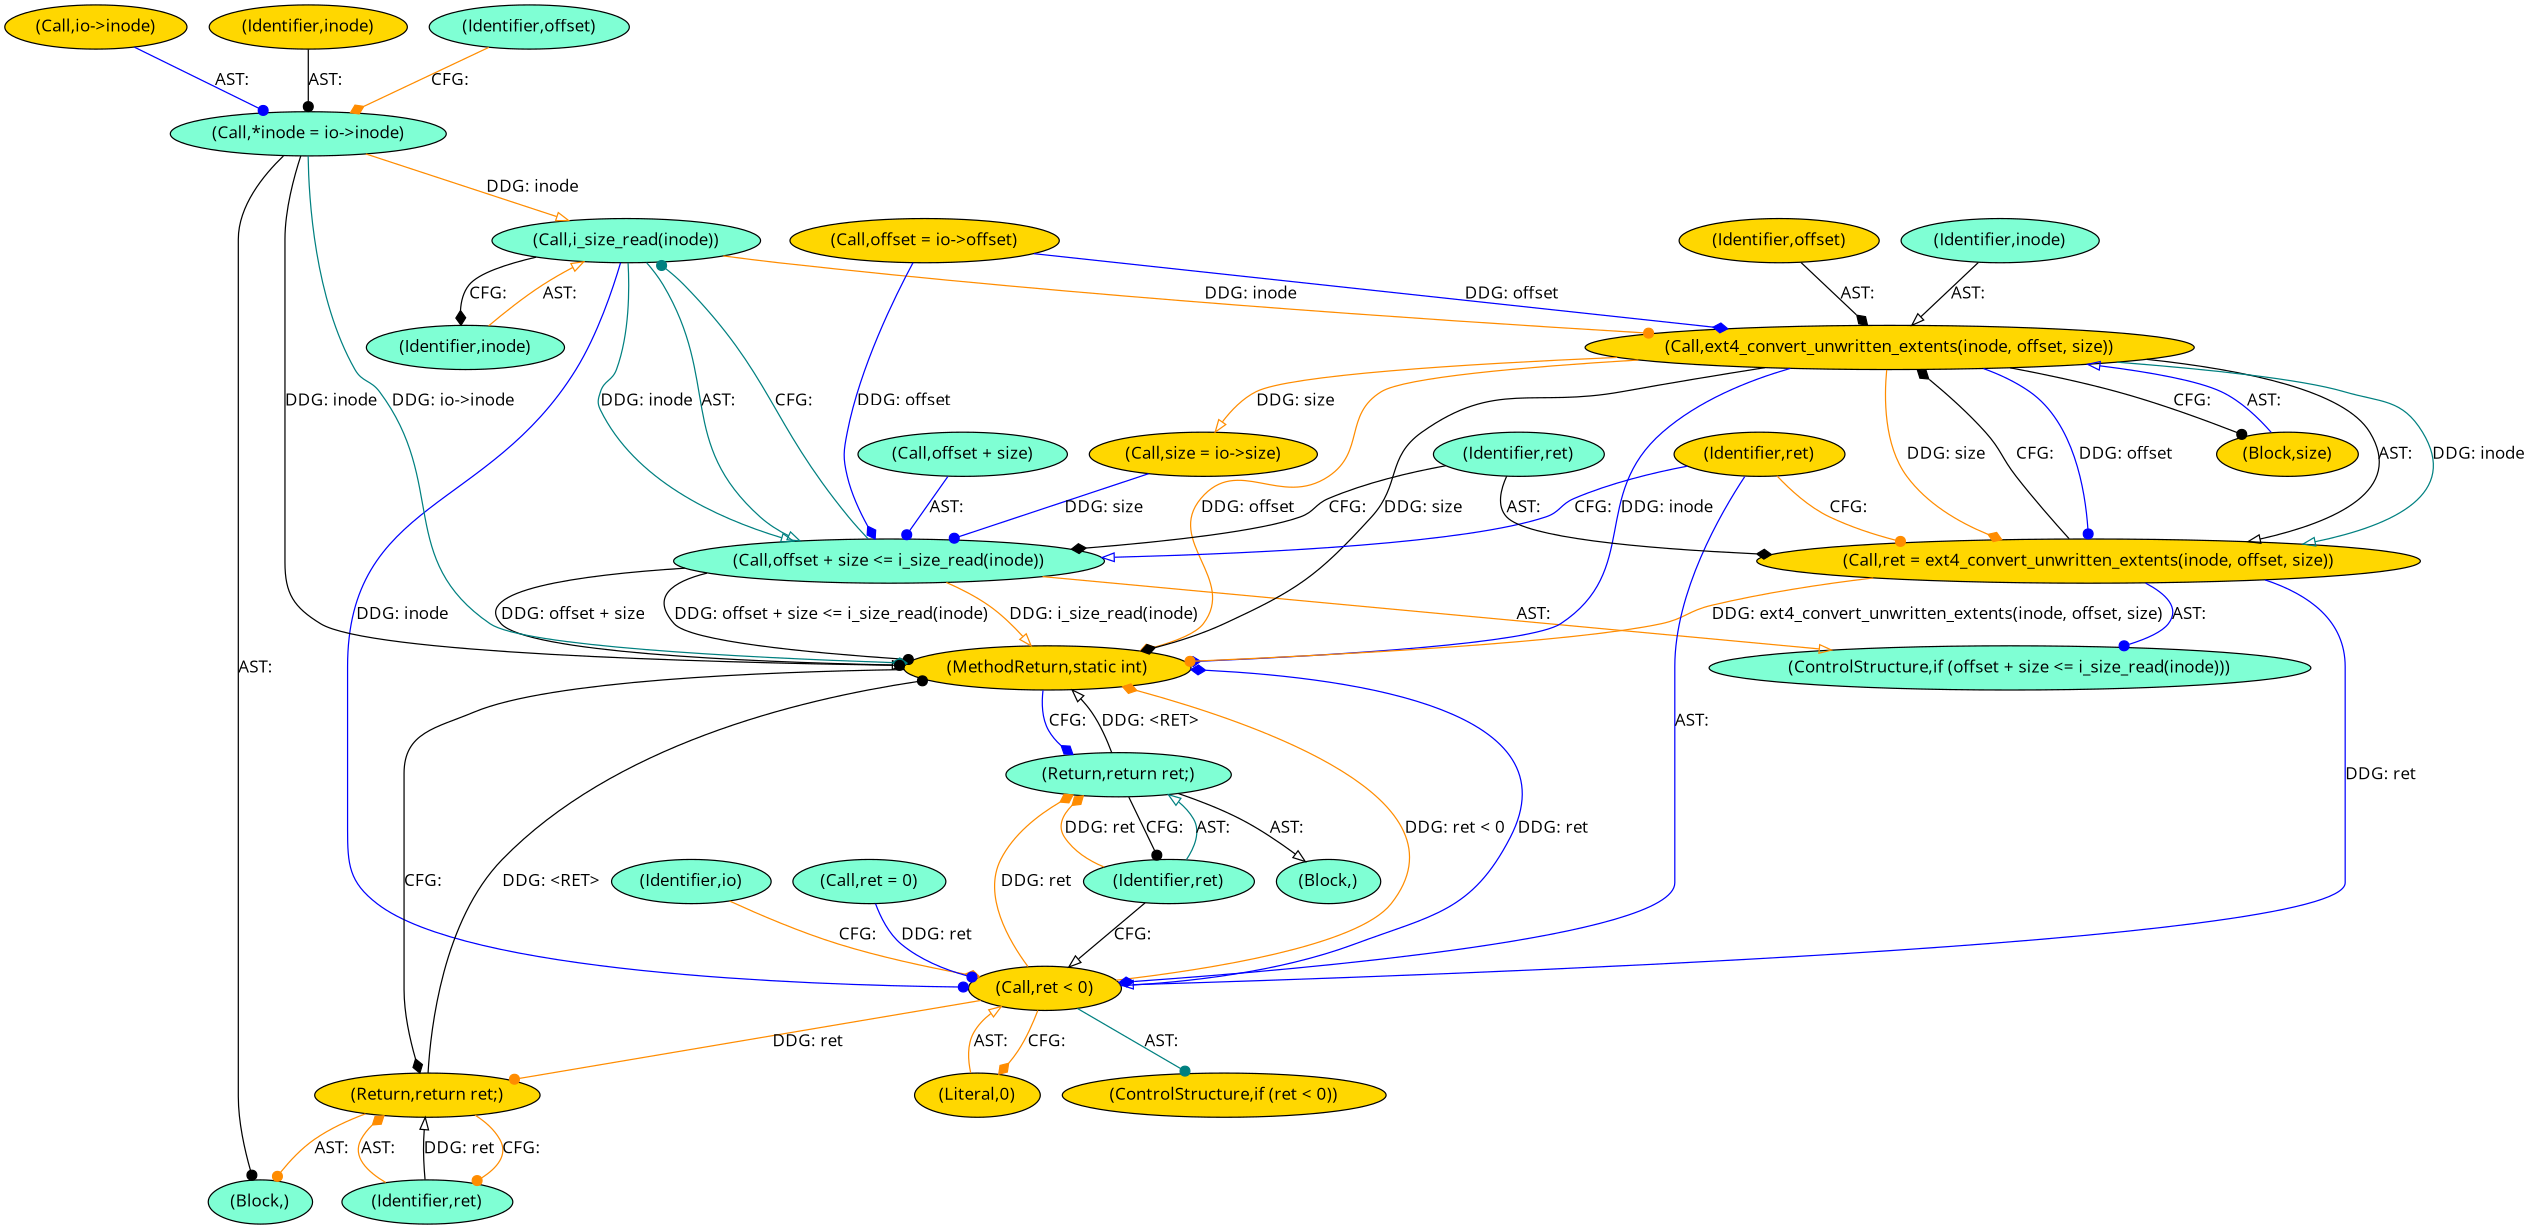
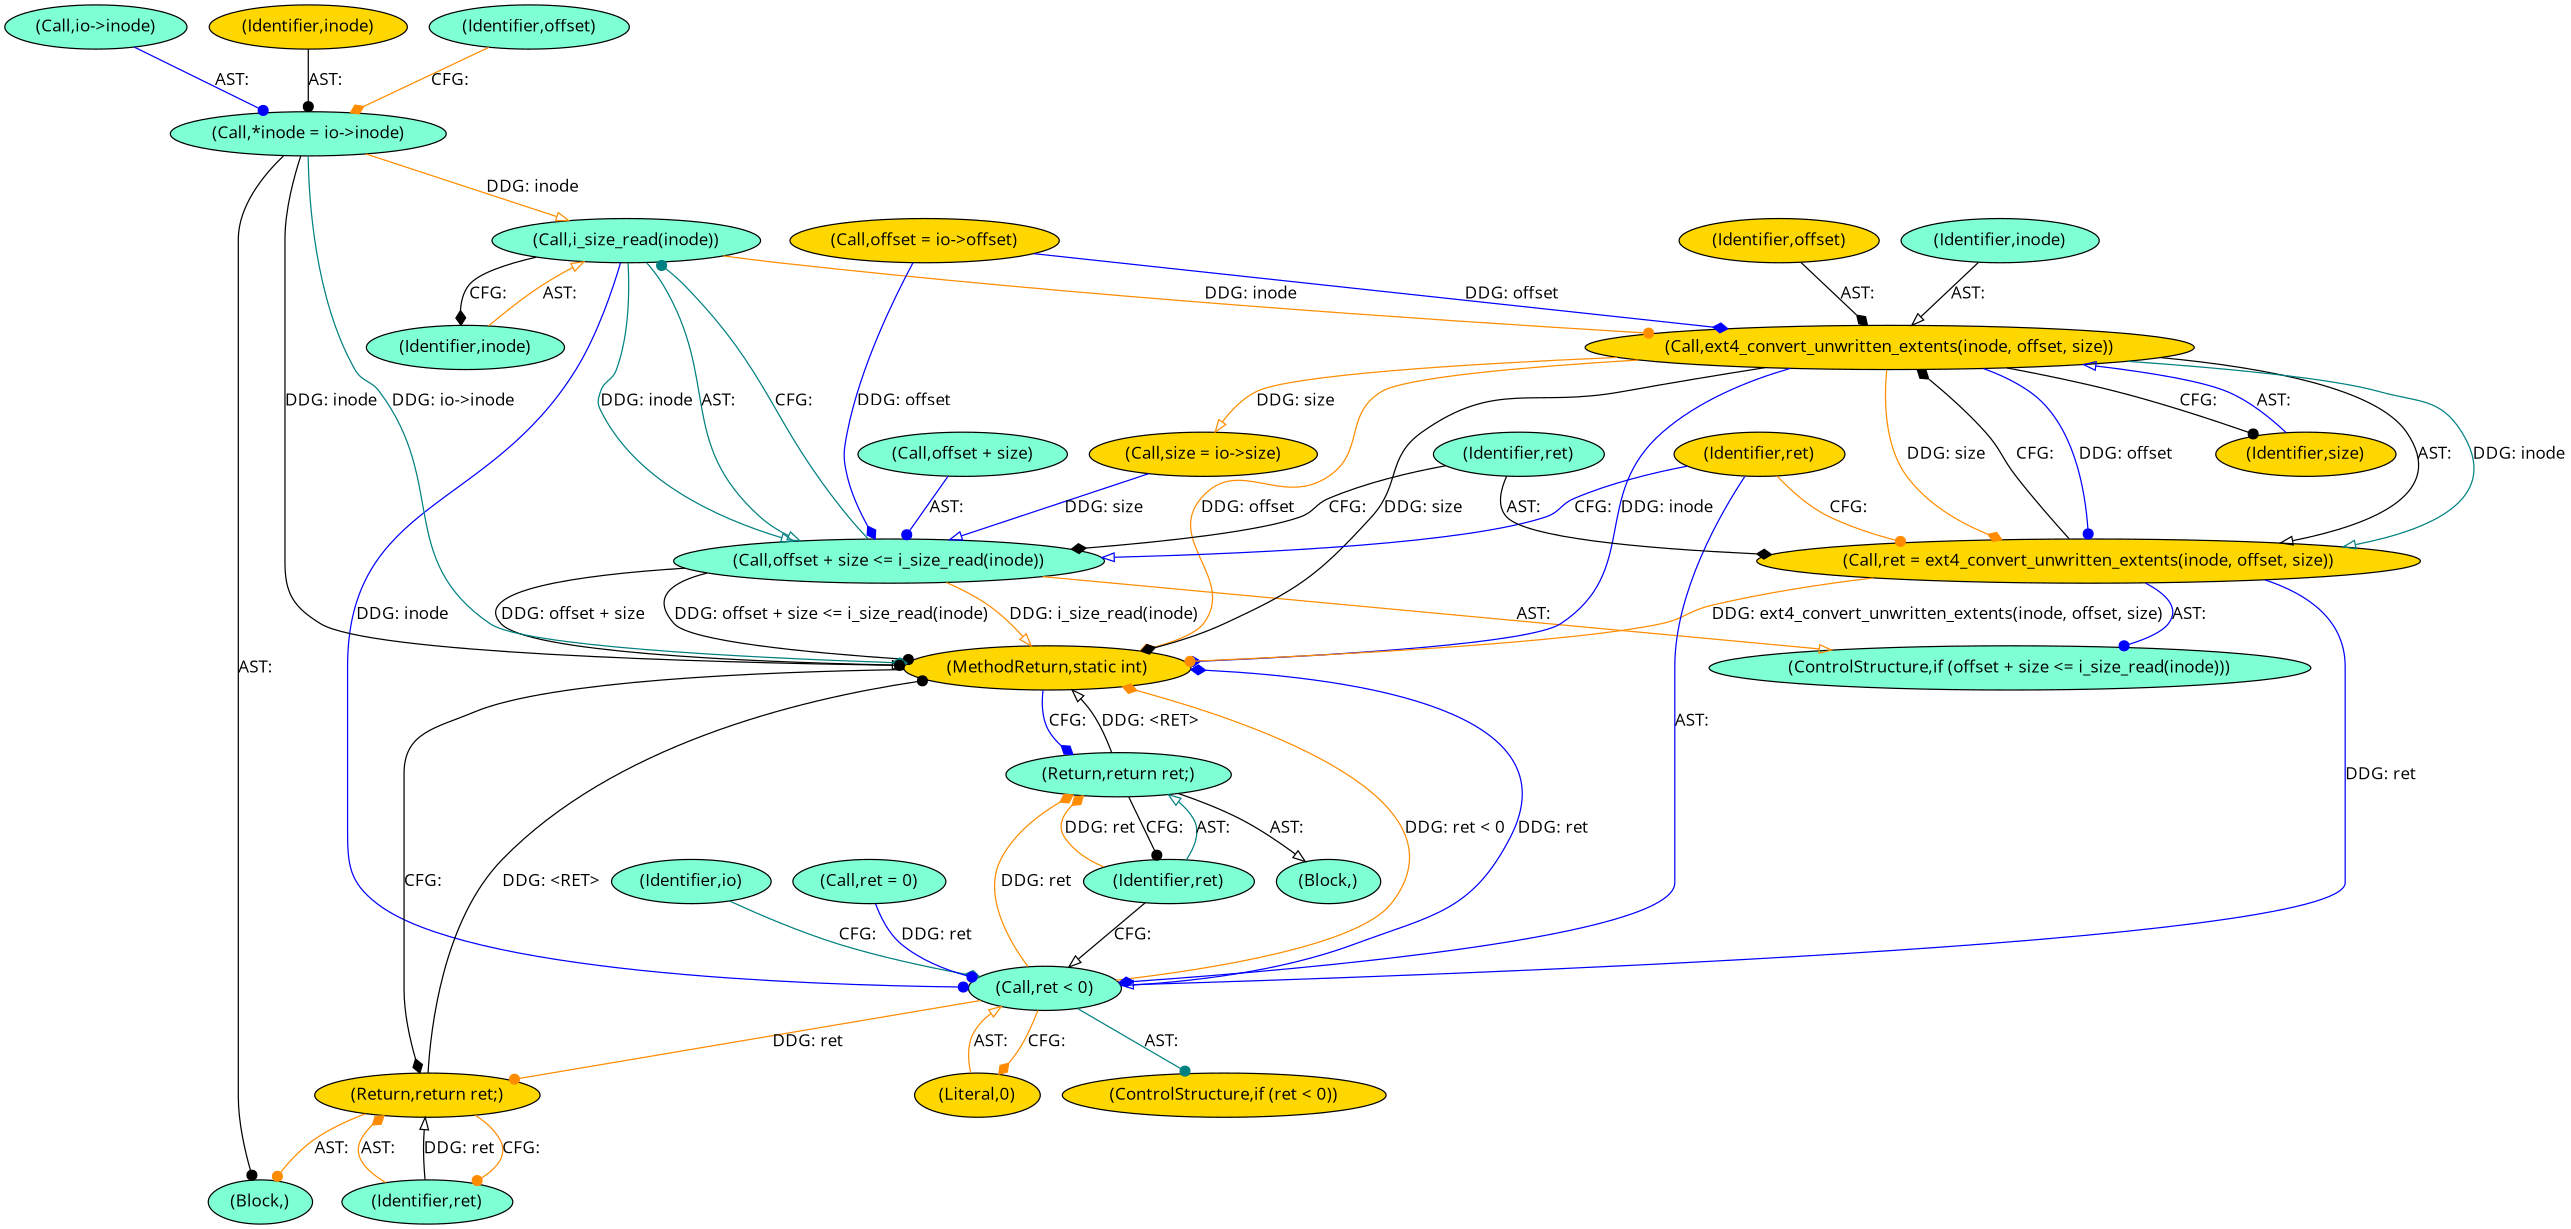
node "(Call,io->inode)": fillcolor gold -> aquamarine
node "(Block,size)": label "(Block,size)" -> "(Identifier,size)"
edge "(Call,size = io->size)" -> "(Call,offset + size <= i_size_read(inode))": arrowhead dot -> onormal
edge "(Identifier,io)" -> "(Call,ret < 0)": color darkorange -> teal
node "(Call,ret < 0)": fillcolor gold -> aquamarine
